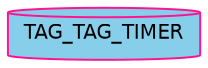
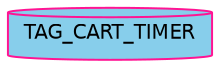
node "TAG_TAG_TIMER": label "TAG_TAG_TIMER" -> "TAG_CART_TIMER"
